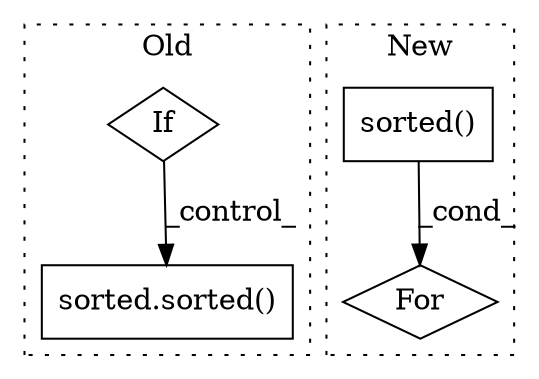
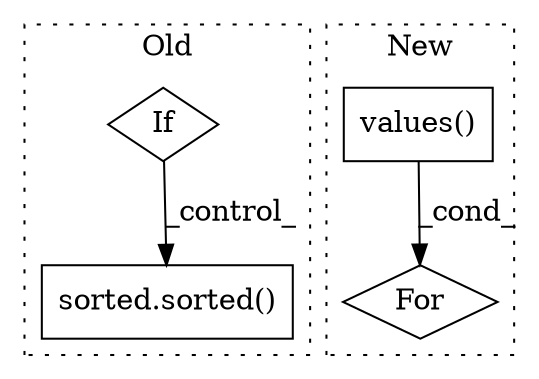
node "sorted()": label "sorted()" -> "values()"
